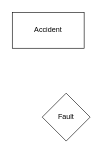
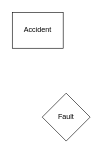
node "Accident": size 72x36 -> 51x36
